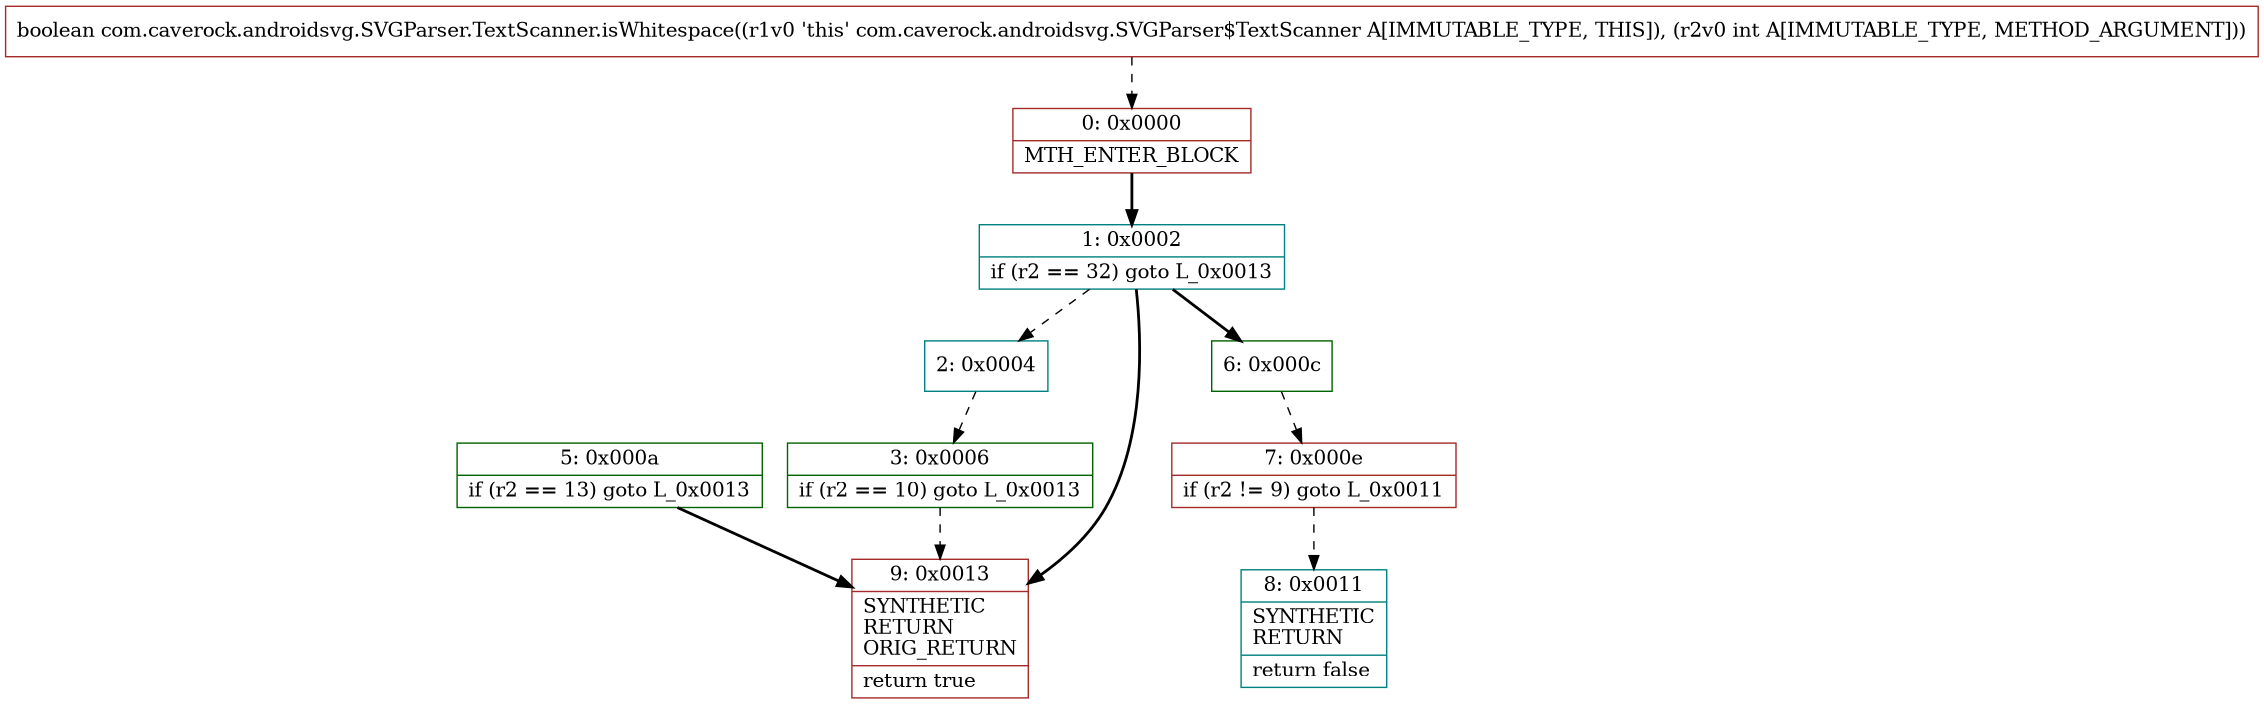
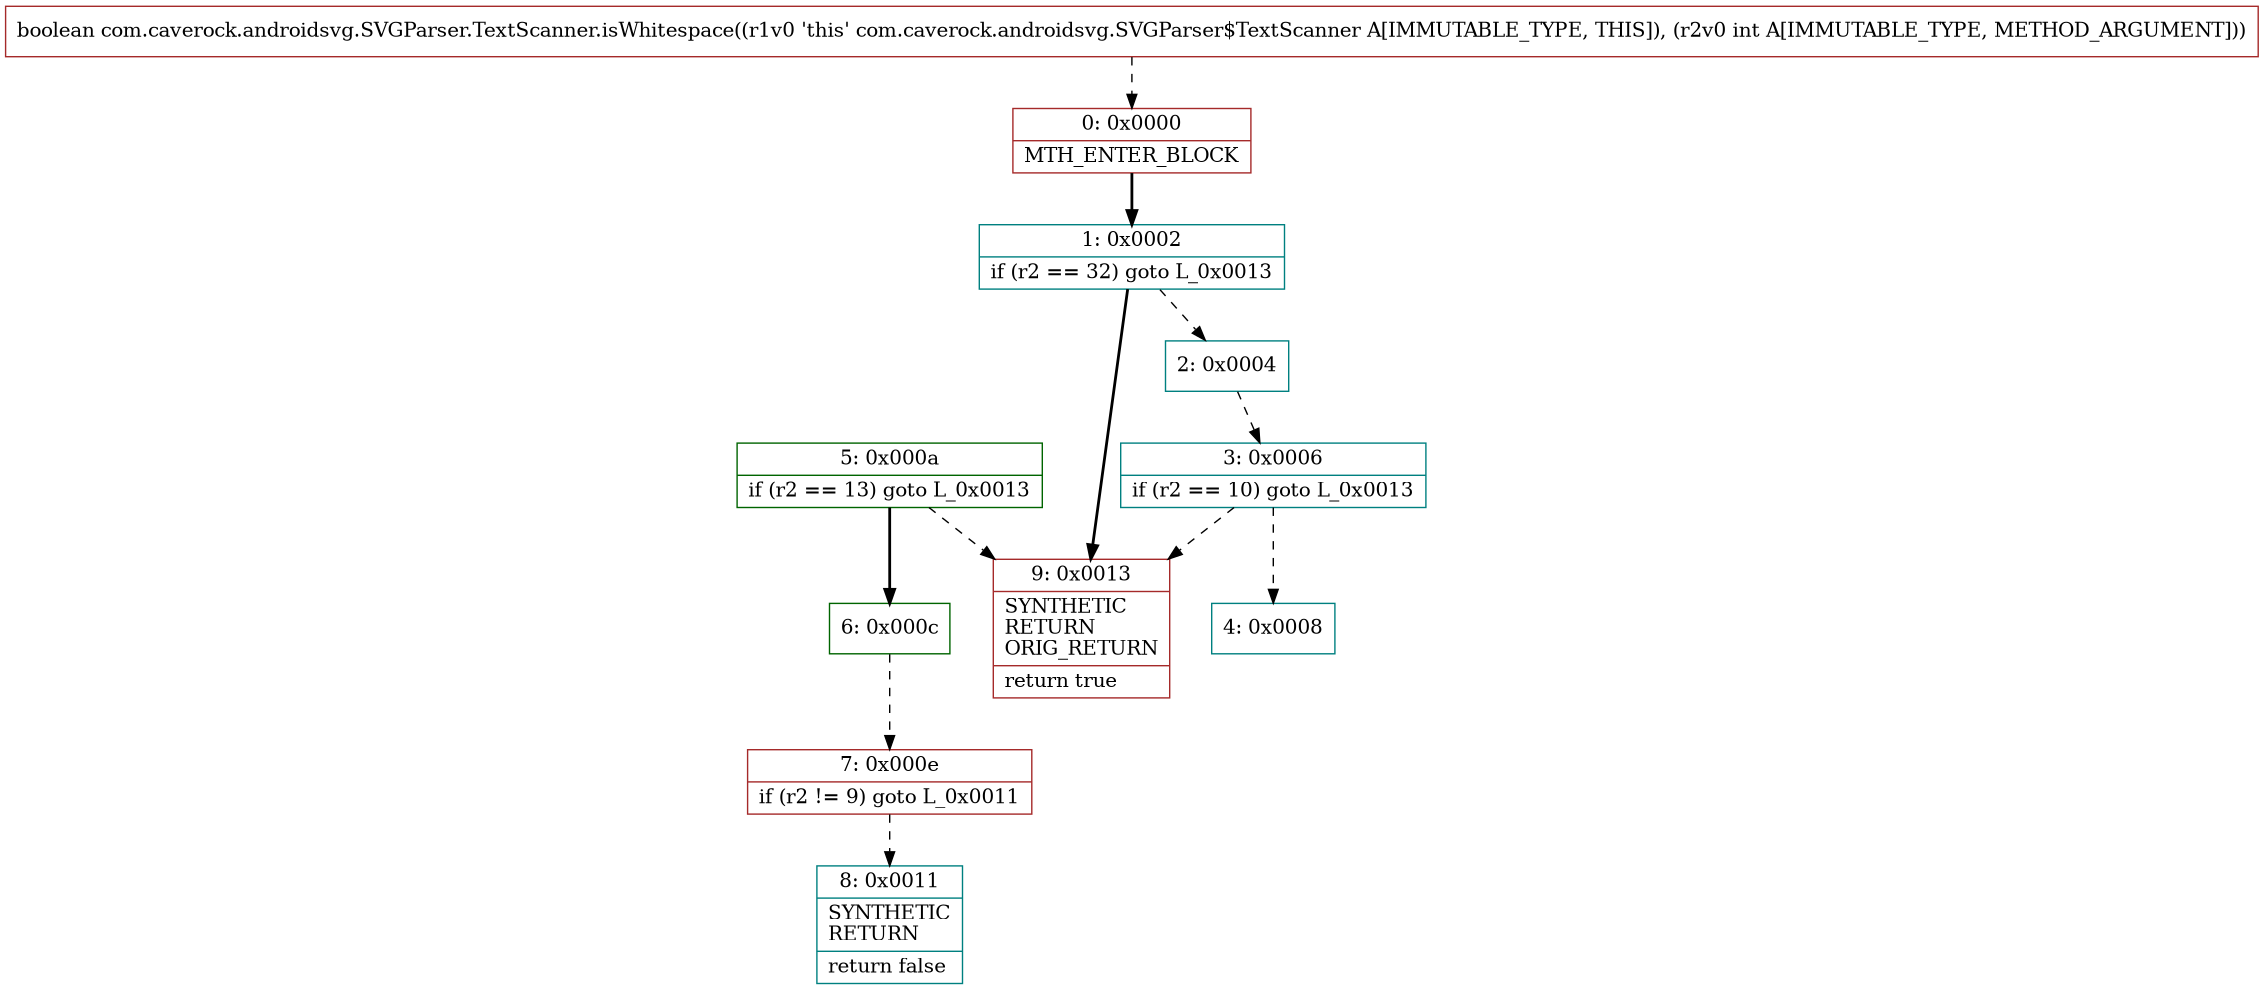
edge "1: 0x0002" -> "6: 0x000c": now "5: 0x000a" -> "6: 0x000c"
node "3: 0x0006": color darkgreen -> teal
edge "5: 0x000a" -> "9: 0x0013": style bold -> dashed
node "4: 0x0008": added
